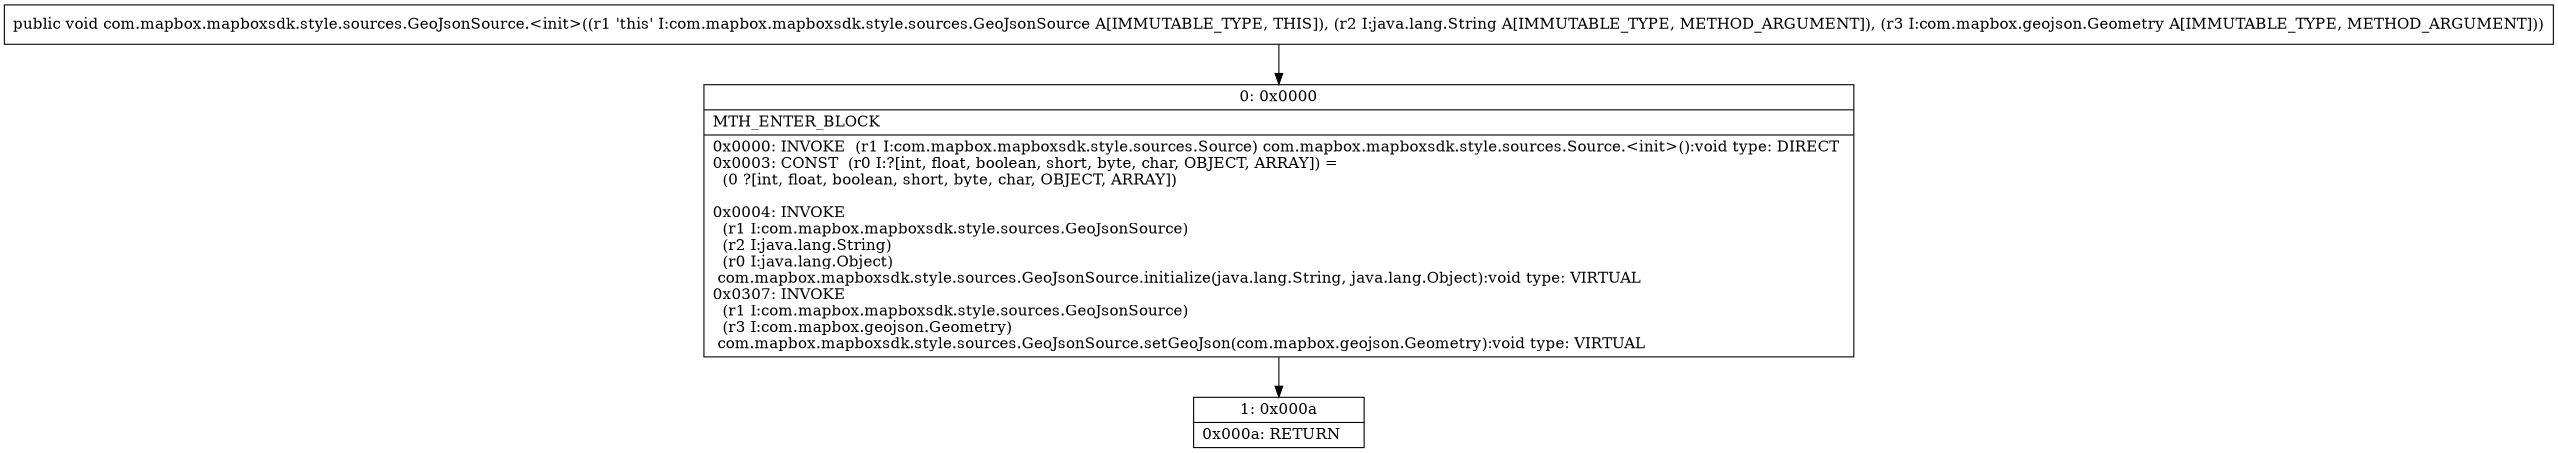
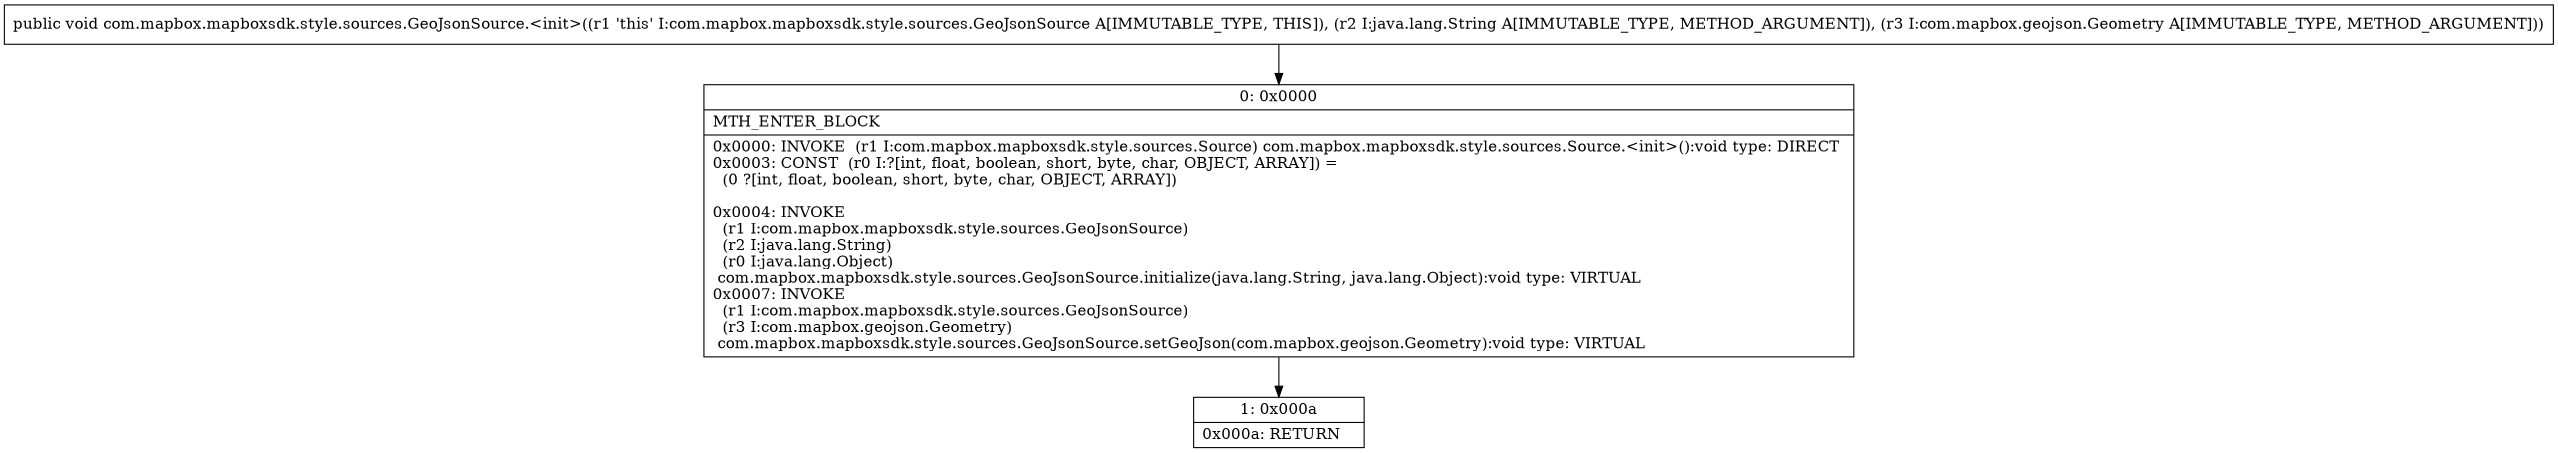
node "0: 0x0000": text "0x0307: INVOKE" -> "0x0007: INVOKE"
